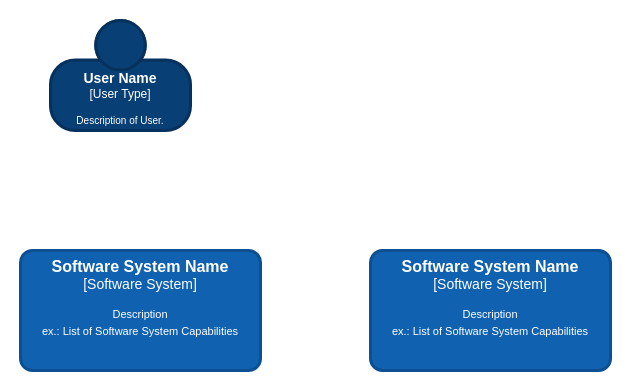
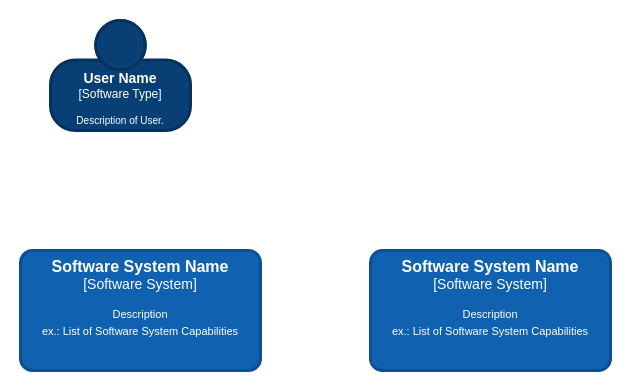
node "User Name [User Type] Description of User.": label "User Name [User Type] Description of User." -> "User Name [Software Type] Description of User."
